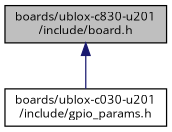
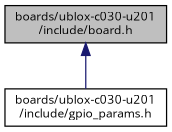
node "boards/ublox-c830-u201 /include/board.h": label "boards/ublox-c830-u201 /include/board.h" -> "boards/ublox-c030-u201 /include/board.h"
